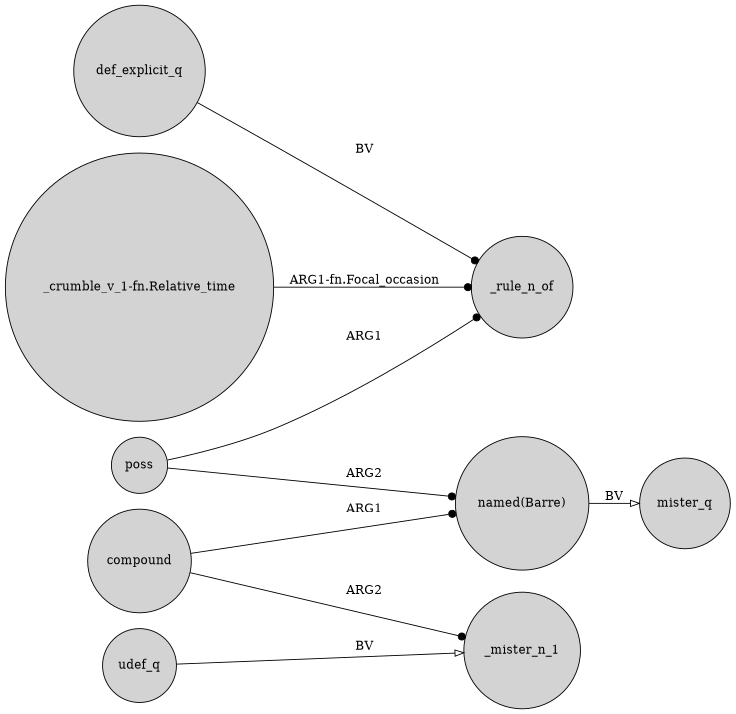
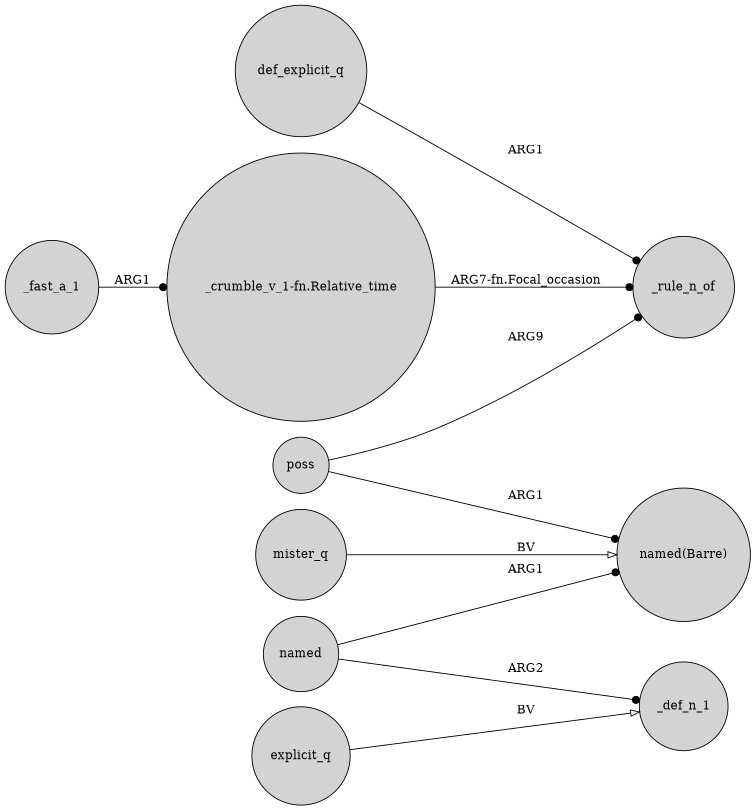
edge "def_explicit_q" -> "_rule_n_of": label "BV" -> "ARG1"
edge "_crumble_v_1-fn.Relative_time" -> "_rule_n_of": label "ARG1-fn.Focal_occasion" -> "ARG7-fn.Focal_occasion"
node "_fast_a_1": added
edge "poss" -> "_rule_n_of": label "ARG1" -> "ARG9"
edge "poss" -> "named(Barre)": label "ARG2" -> "ARG1"
edge "named(Barre)" -> "mister_q": reversed
node "compound": label "compound" -> "named"
node "_mister_n_1": label "_mister_n_1" -> "_def_n_1"
node "udef_q": label "udef_q" -> "explicit_q"
